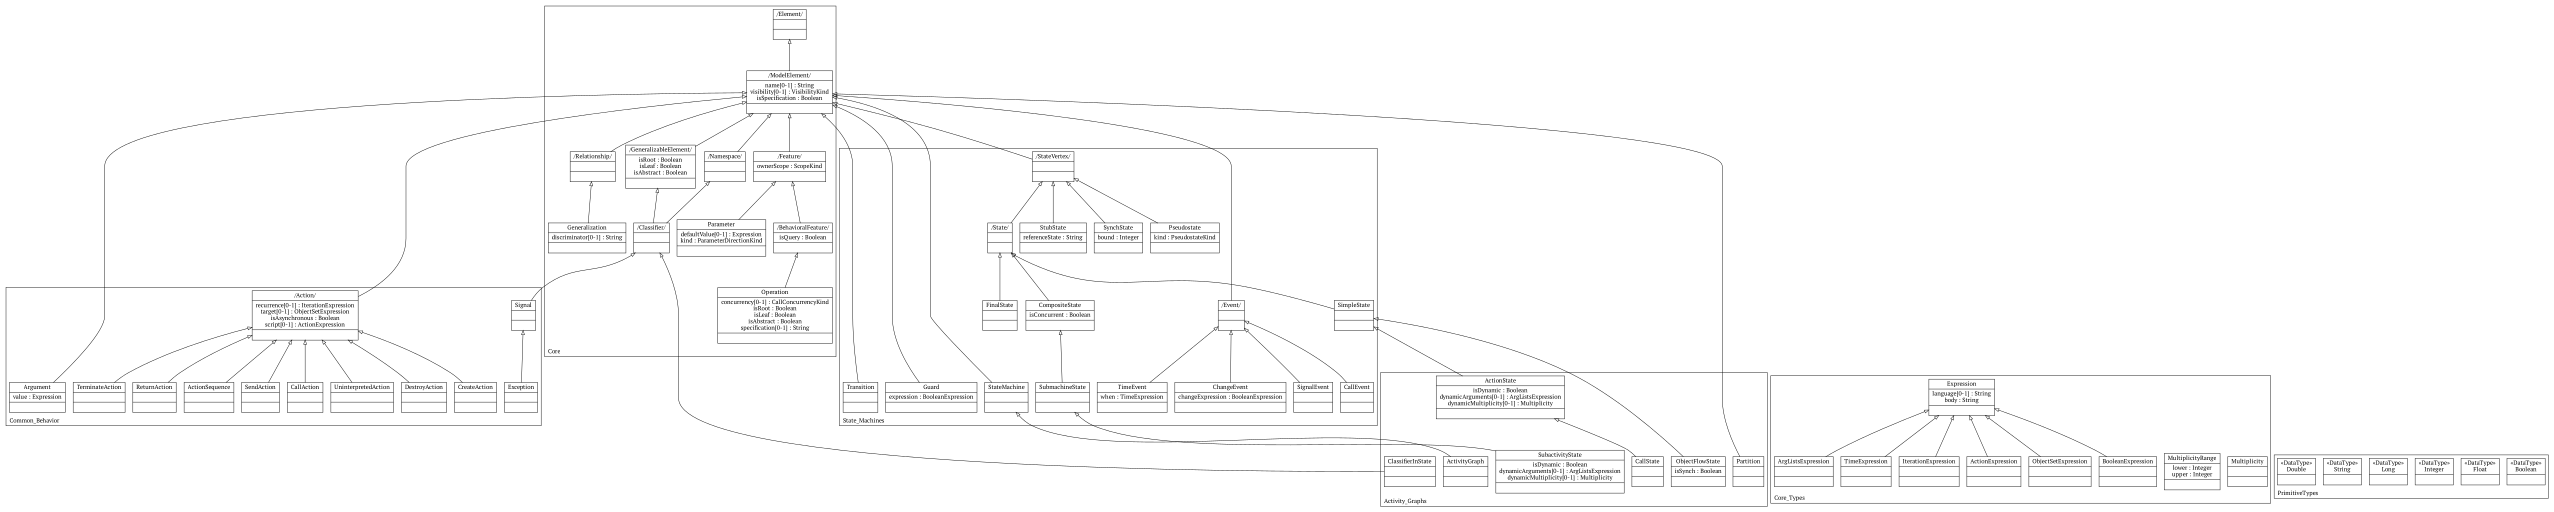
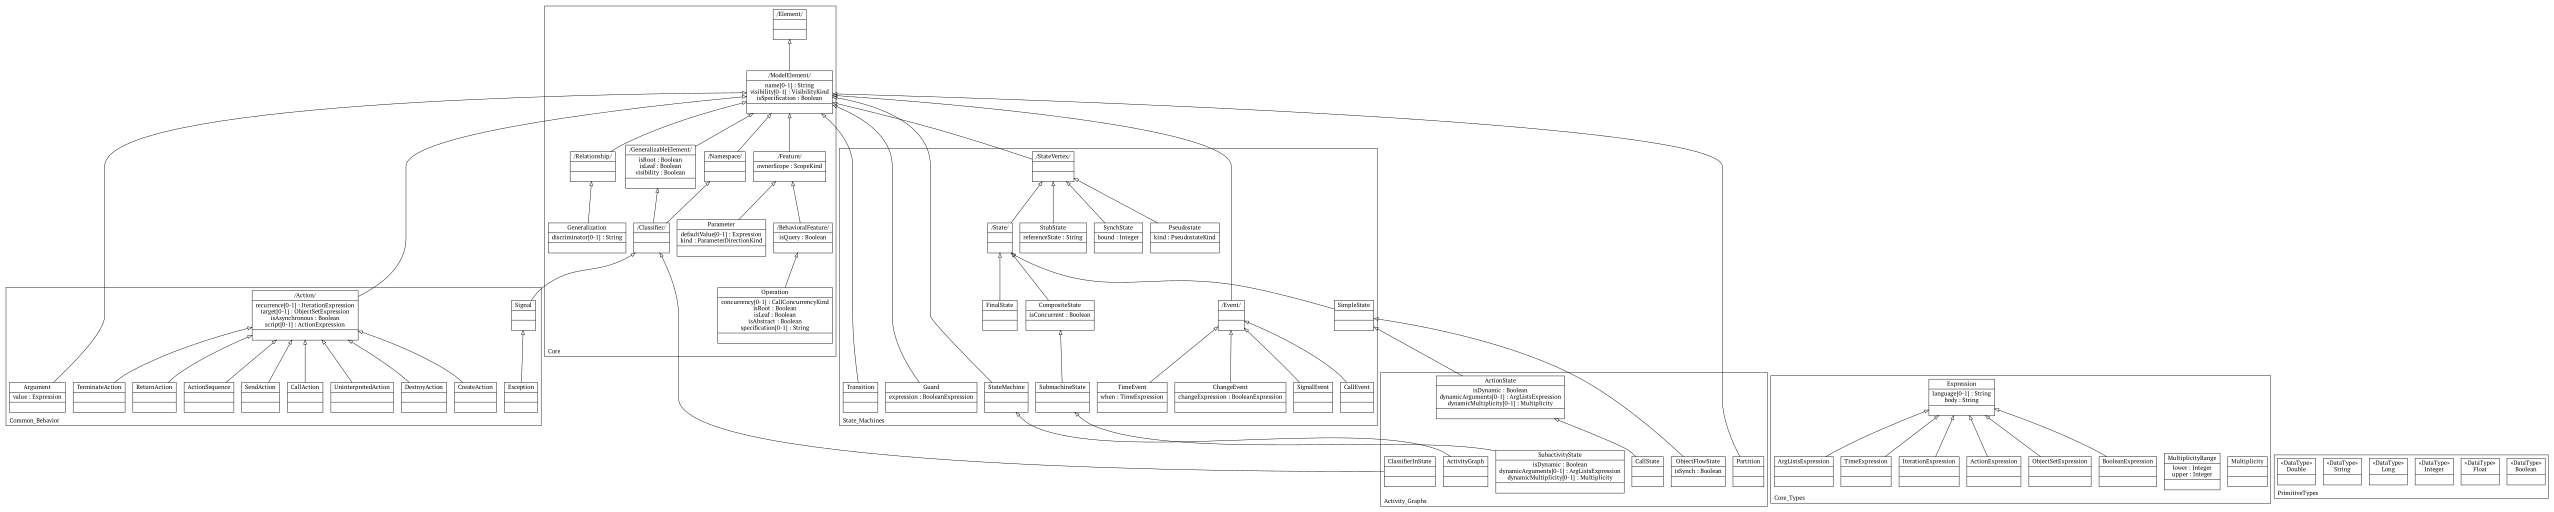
node "/GeneralizableElement/": text "isAbstract : Boolean" -> "visibility : Boolean"
